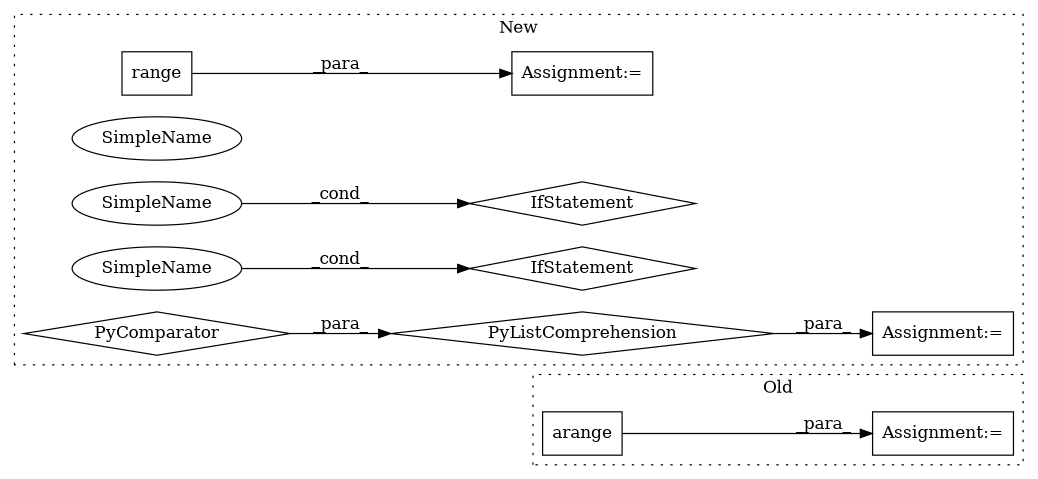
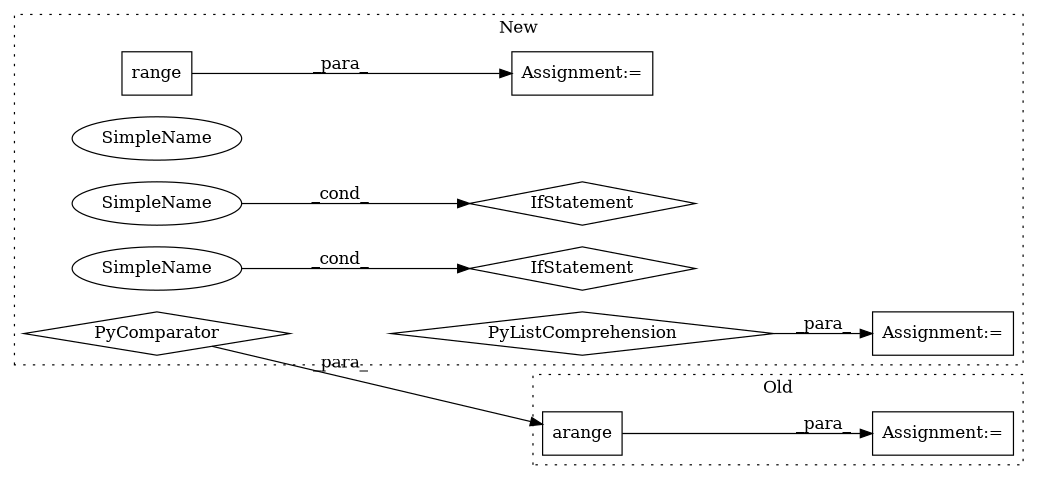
edge "PyComparator" -> "PyListComprehension": now "PyComparator" -> "arange"
